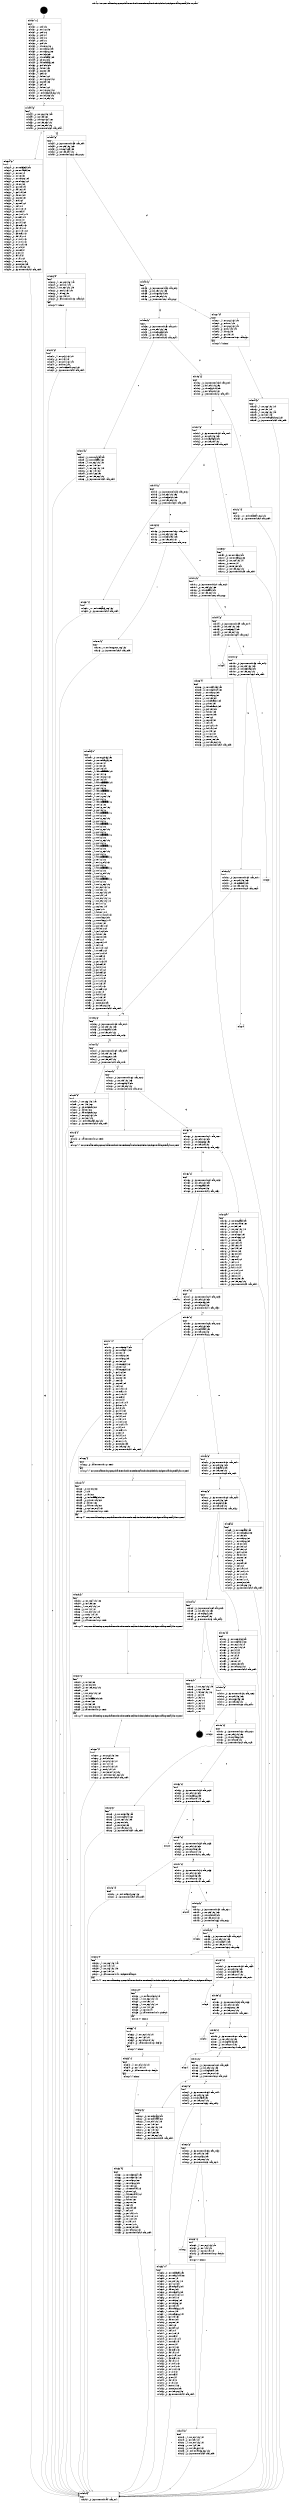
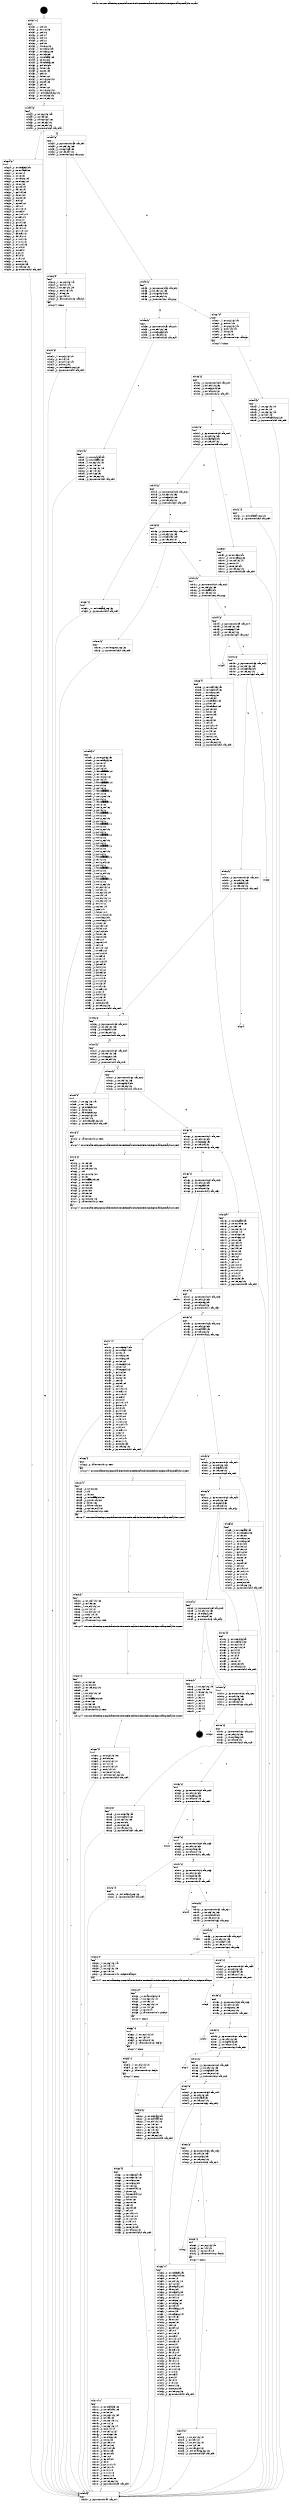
edge "0x401aec [28]" -> "0x401b08 [28]": removed, label "21"
node "0x402148 [52]": added
node "0x40217c [112]": added
